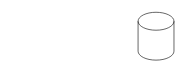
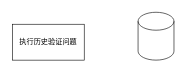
node "执行历史验证问题": added
